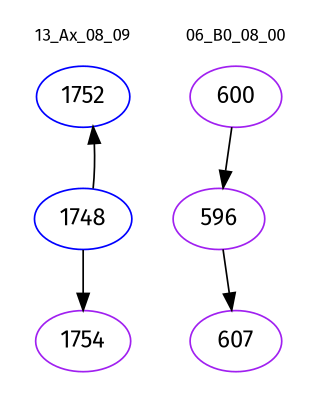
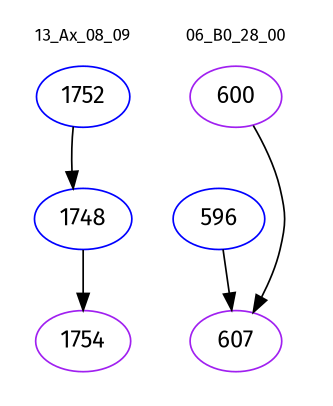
cluster "06_B0_08_00": label "06_B0_08_00" -> "06_B0_28_00"
edge "600" -> "596": now "600" -> "607"
edge "1748" -> "1752": reversed
node "596": color purple -> blue
